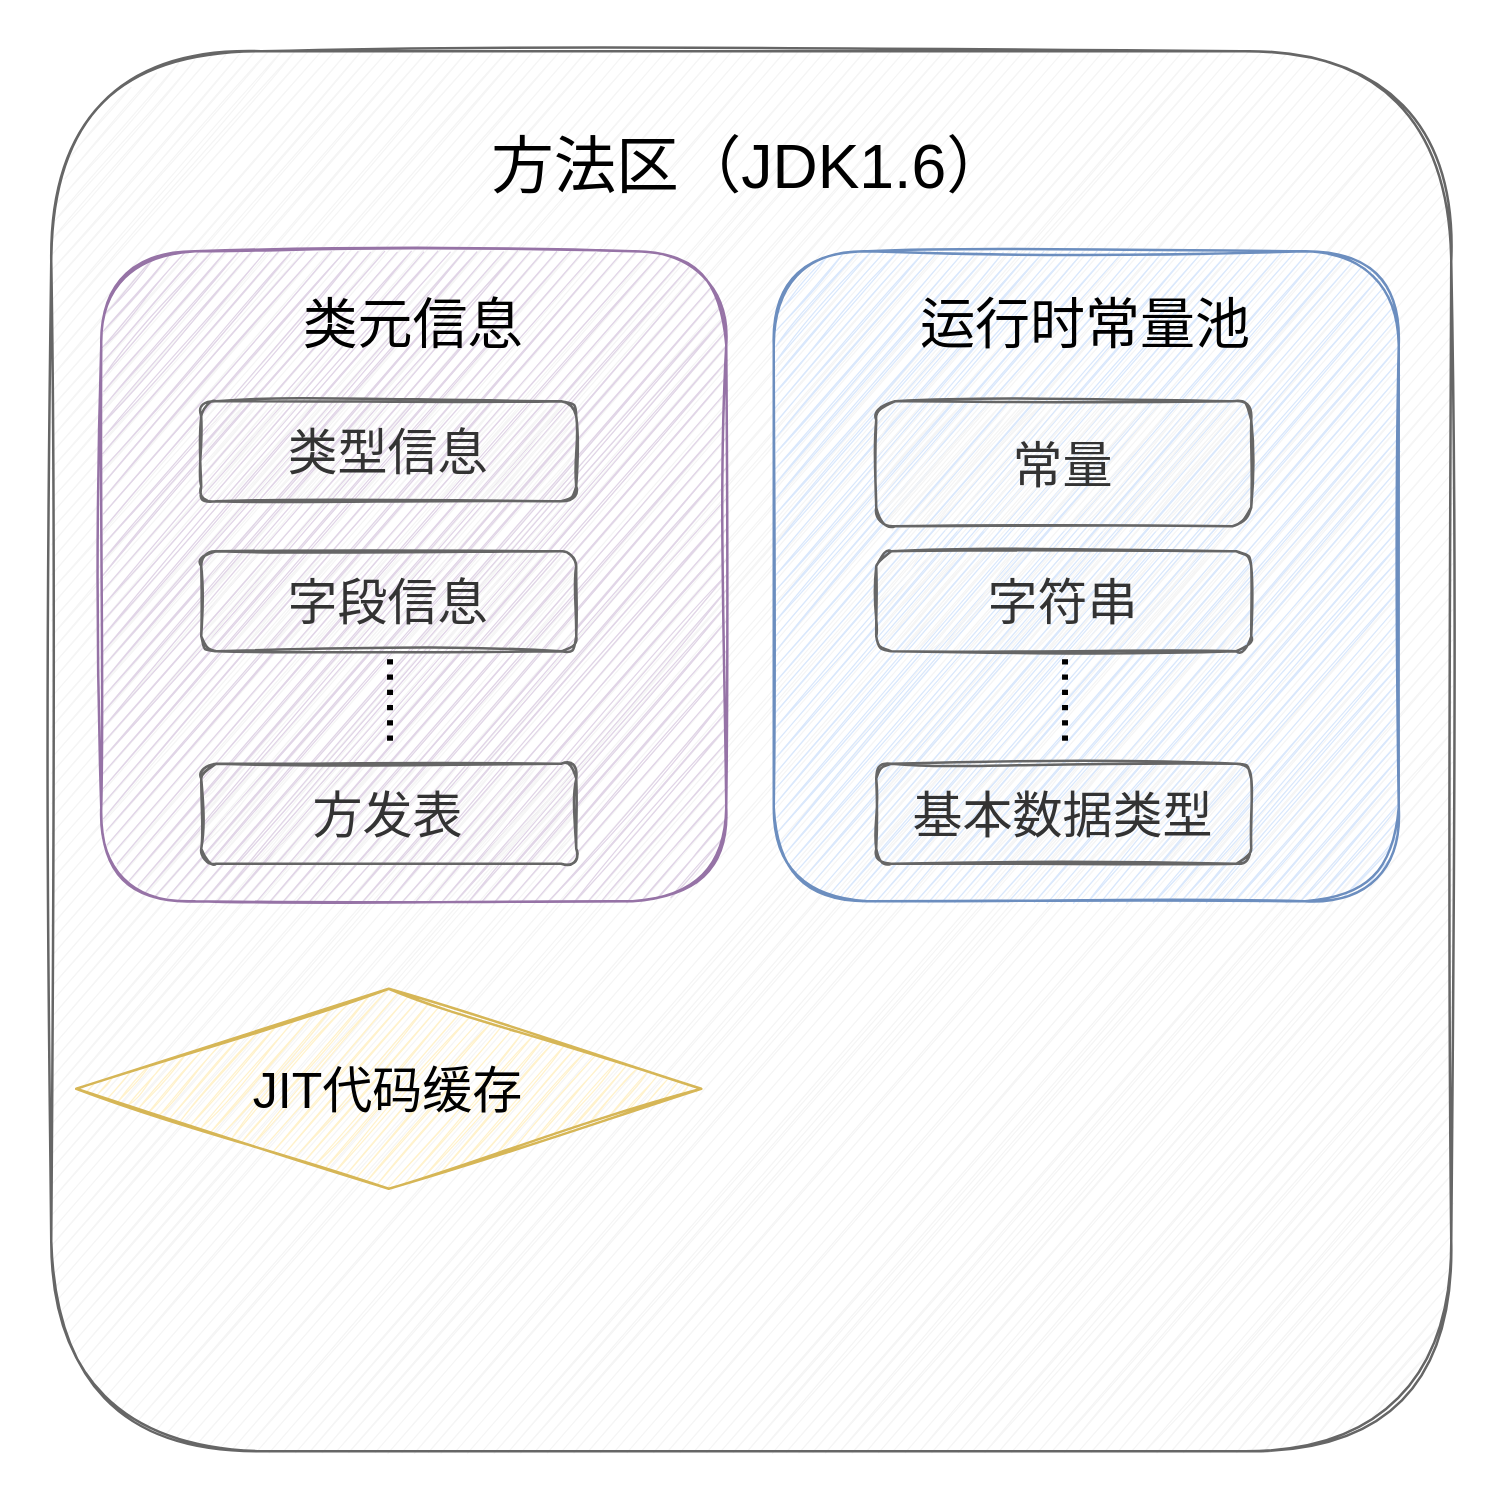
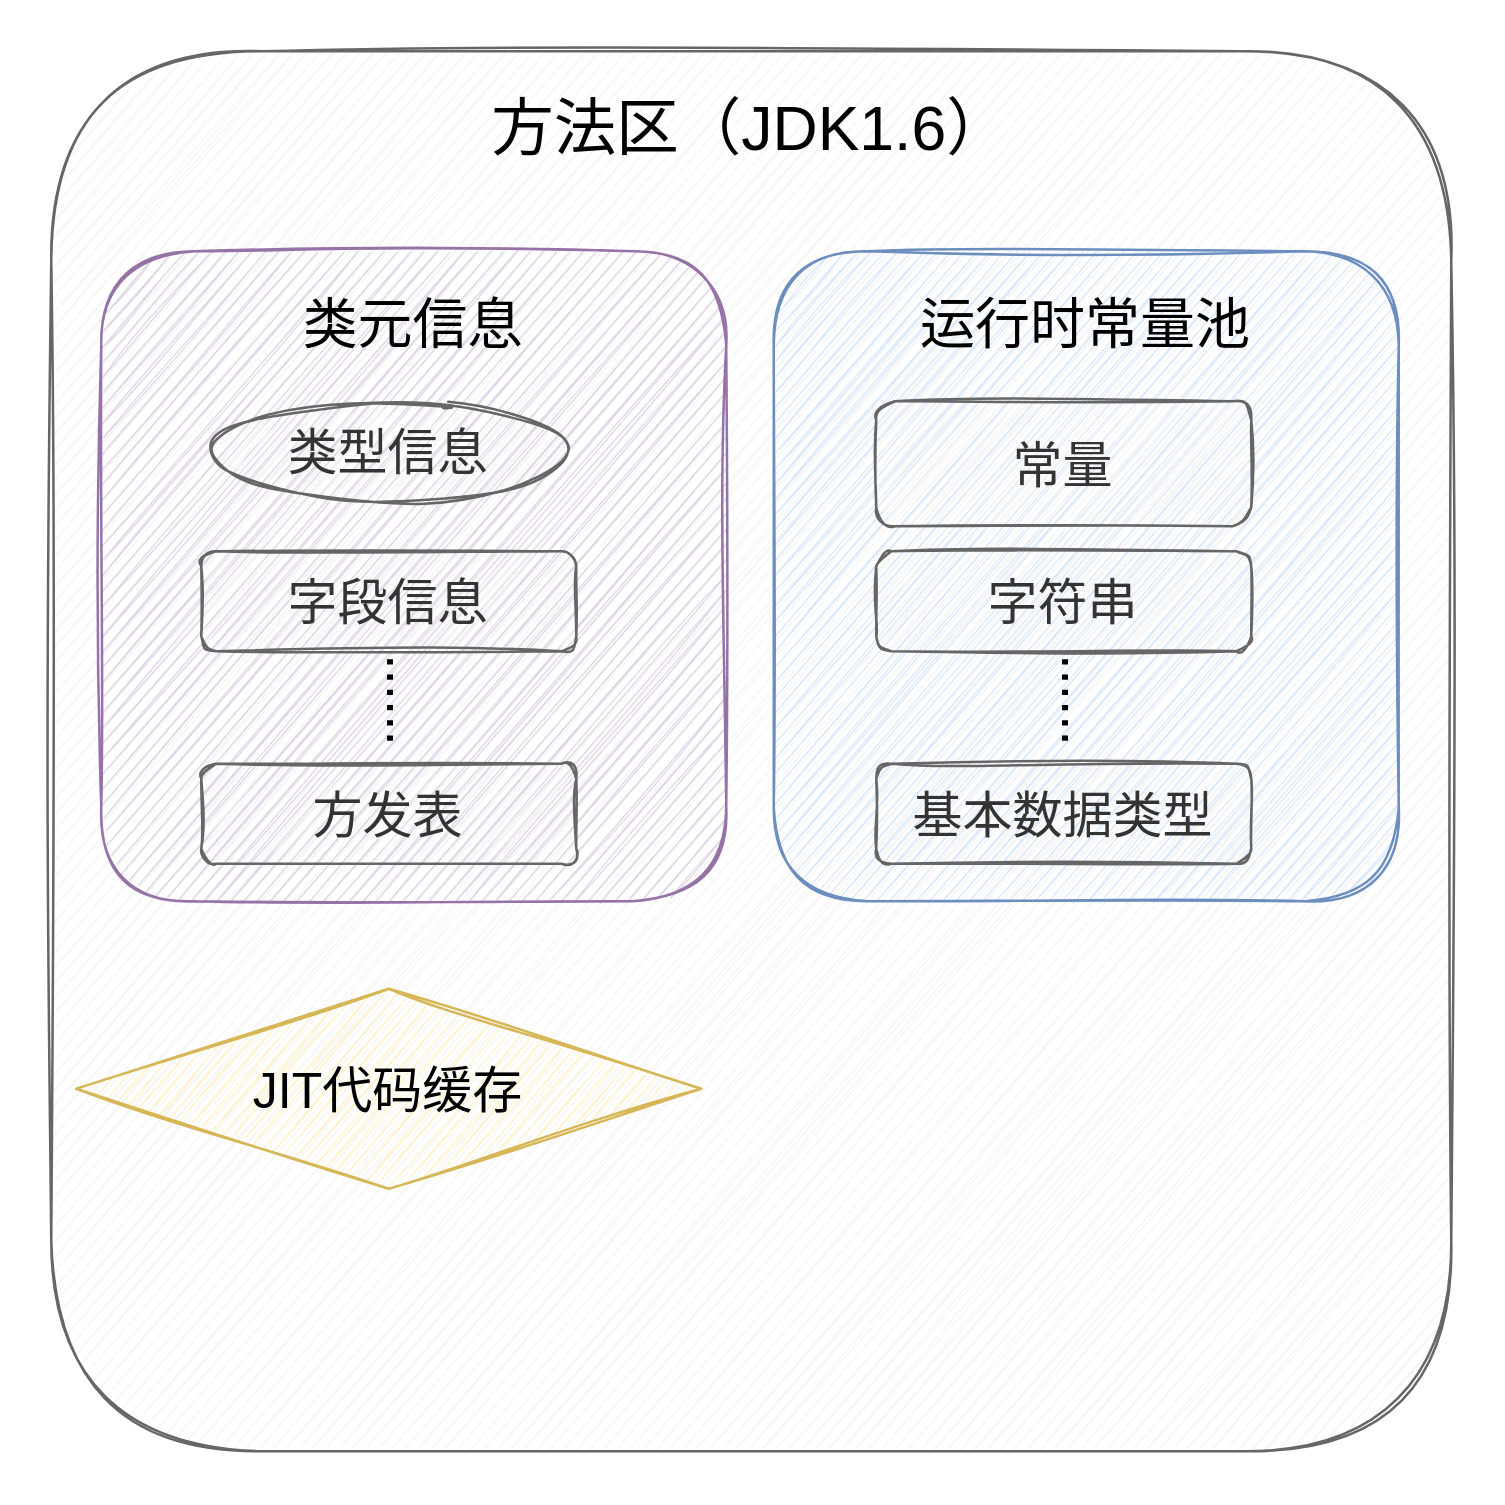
node "方法区（JDK1.6）": moved (751, 164) -> (751, 126)
node "类型信息": shape rounded rectangle -> ellipse
